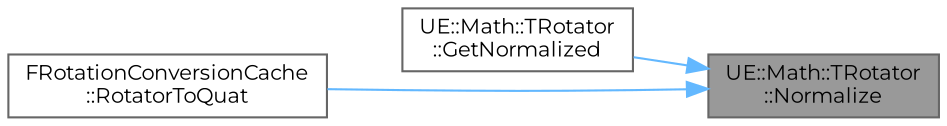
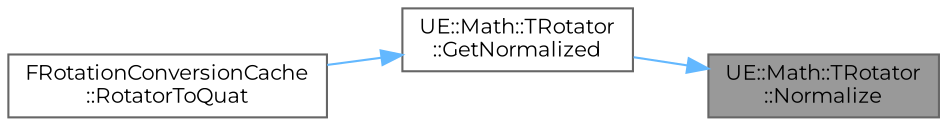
edge "FRotationConversionCache ::RotatorToQuat" -> "UE::Math::TRotator ::Normalize": now "FRotationConversionCache ::RotatorToQuat" -> "UE::Math::TRotator ::GetNormalized"
